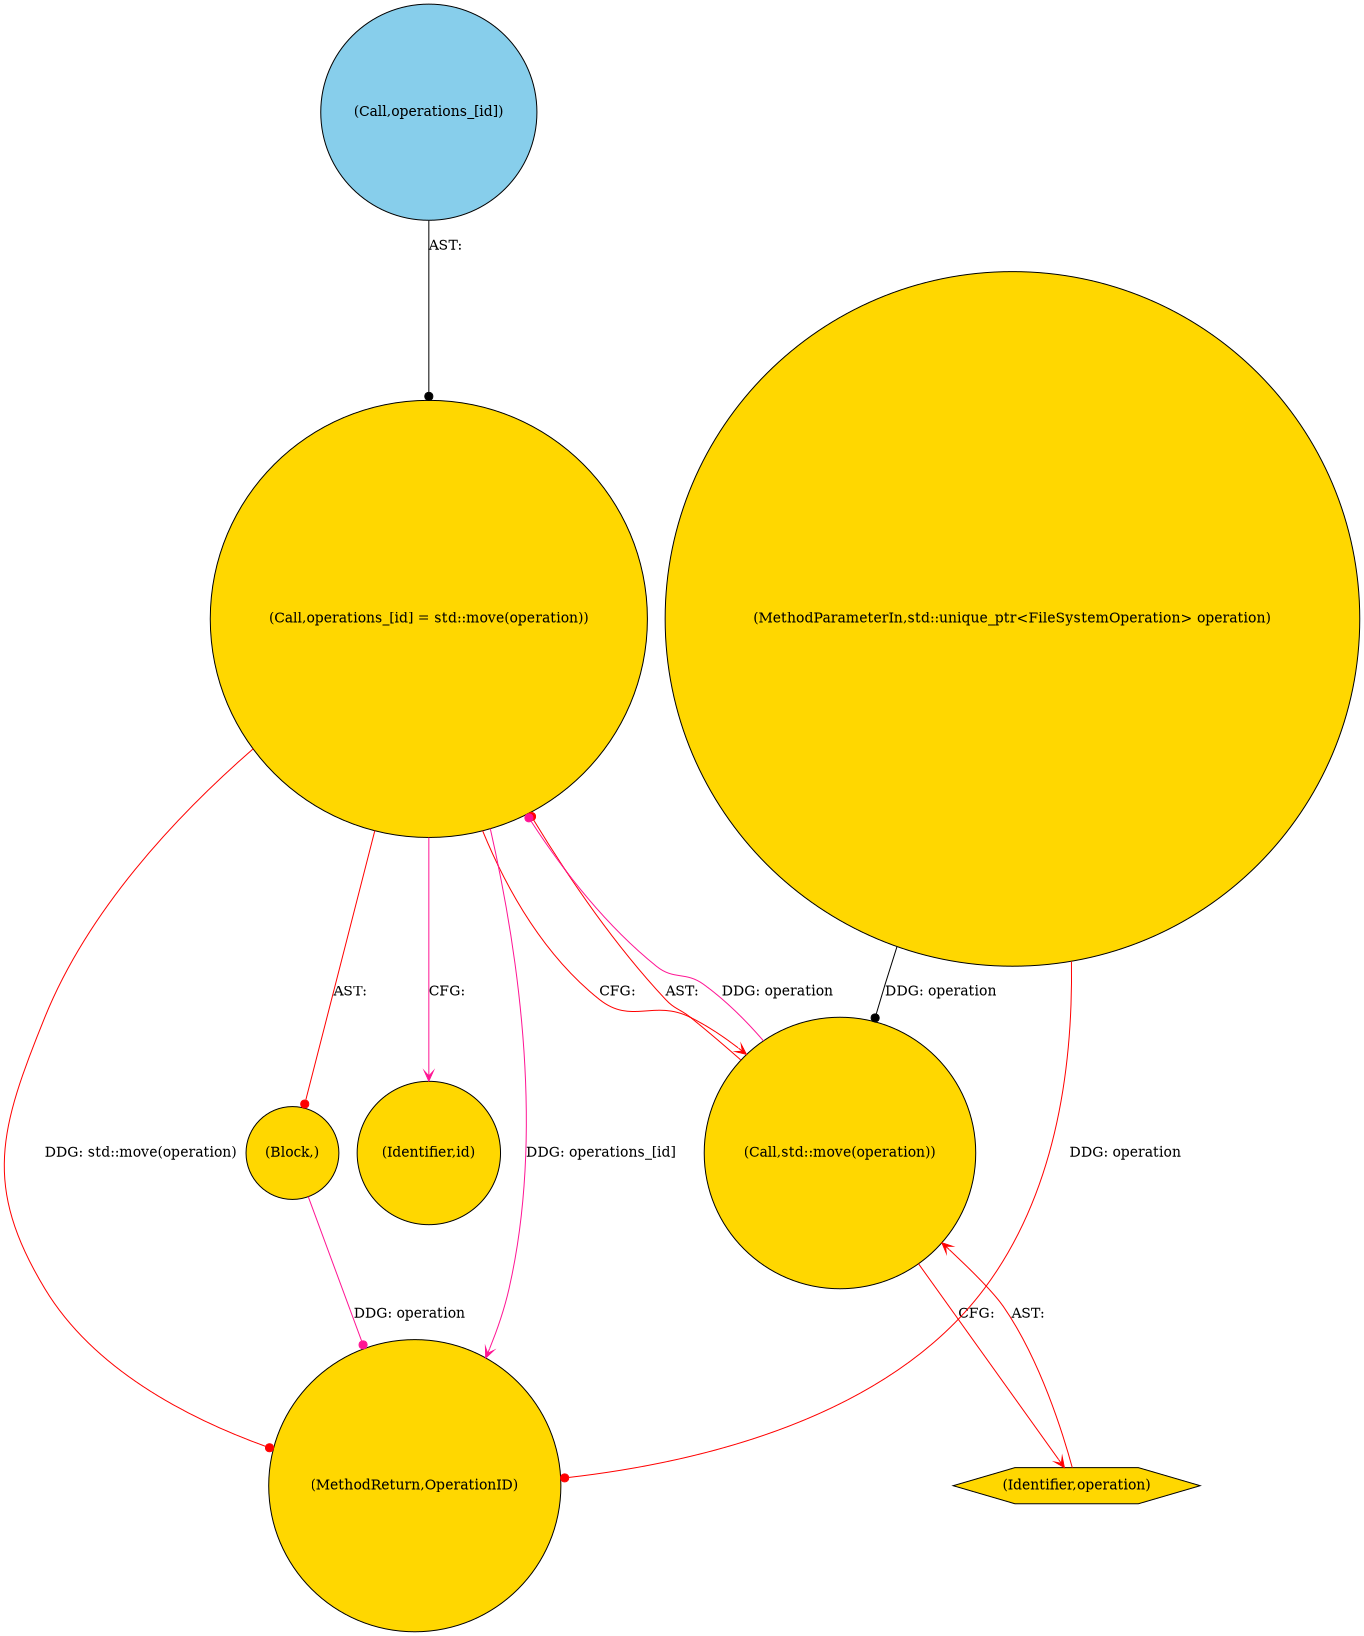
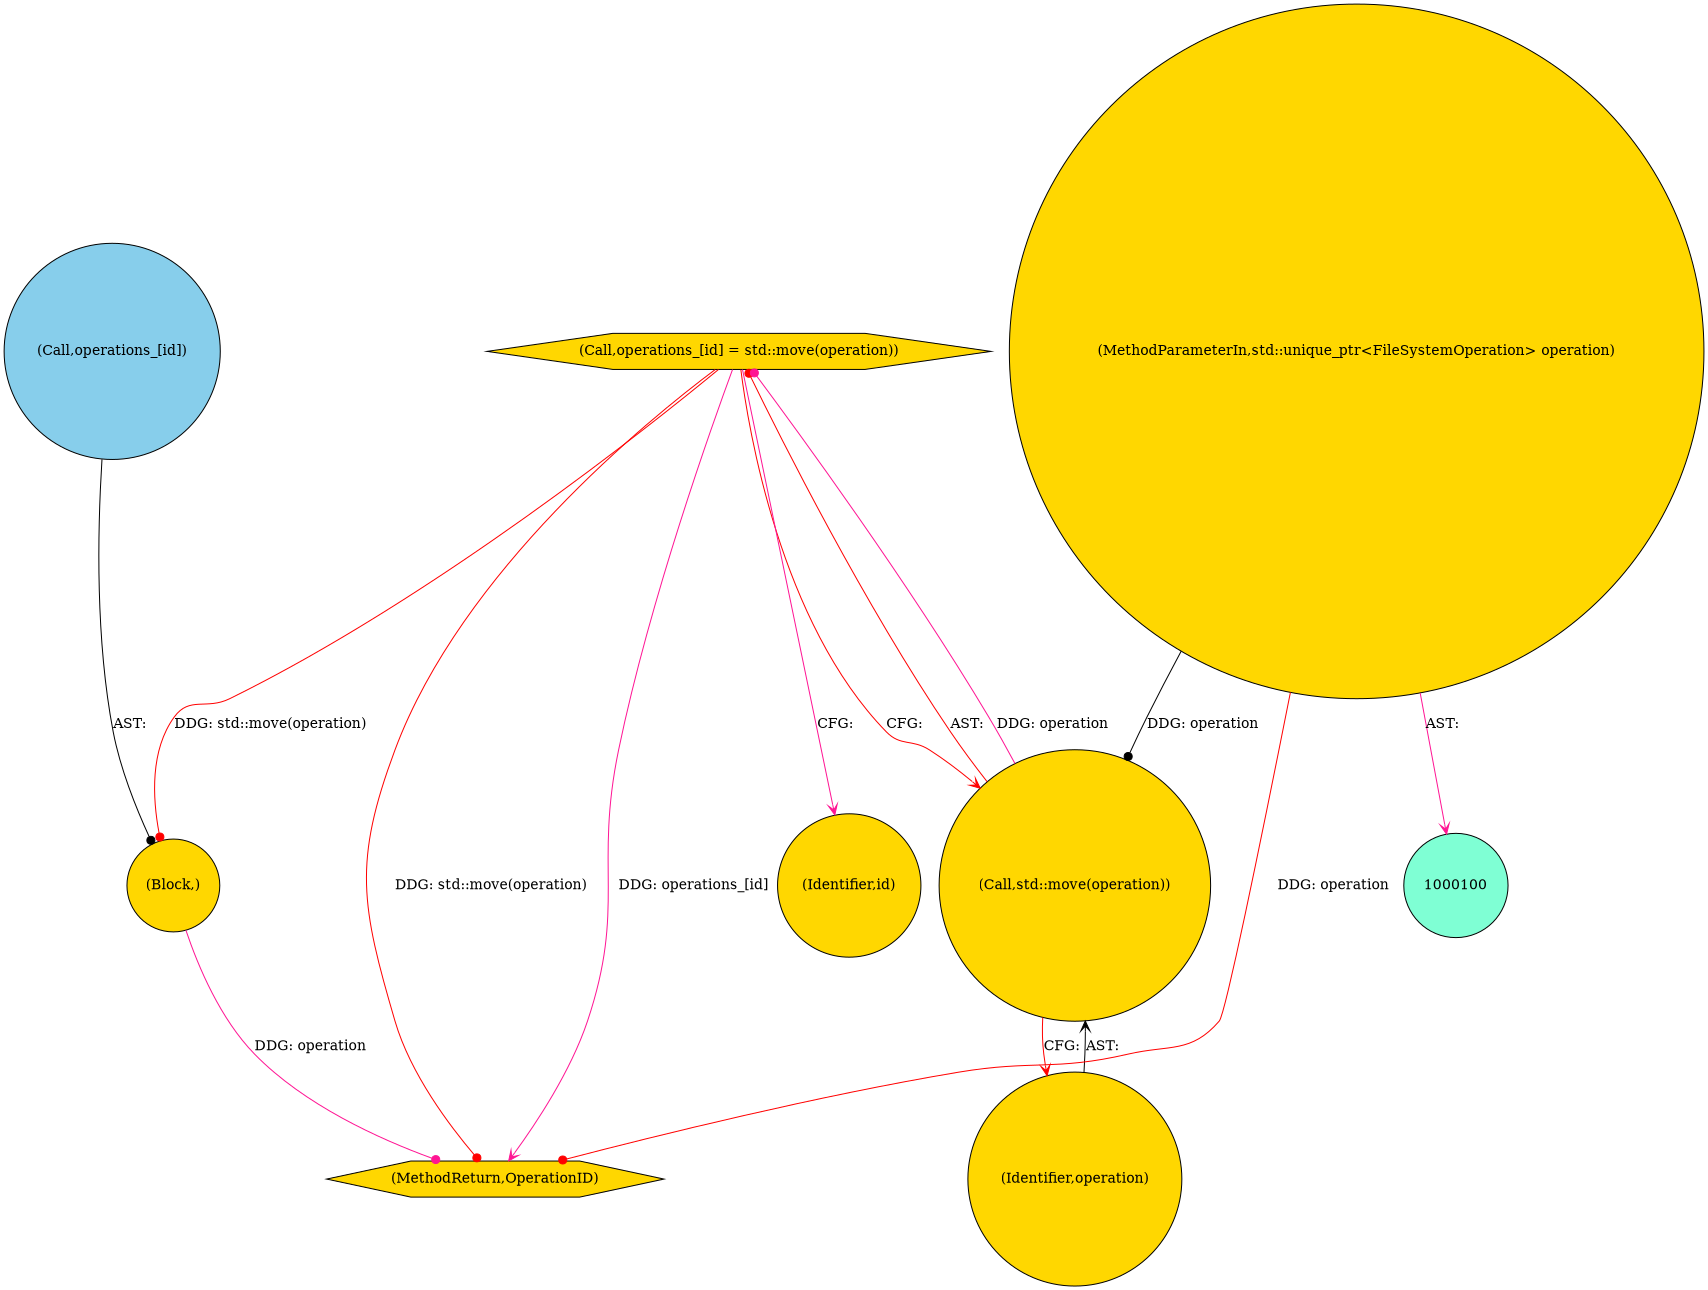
edge "(Call,operations_[id])" -> "(Call,operations_[id] = std::move(operation))": now "(Call,operations_[id])" -> "(Block,)"
node "(Call,operations_[id] = std::move(operation))": shape circle -> hexagon
node "1000100": added
edge "(Call,operations_[id] = std::move(operation))" -> "(Block,)": label "AST: " -> "DDG: std::move(operation)"
edge "(Identifier,operation)" -> "(Call,std::move(operation))": color red -> black
node "(MethodReturn,OperationID)": shape circle -> hexagon
node "(Identifier,operation)": shape hexagon -> circle
